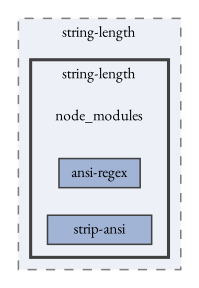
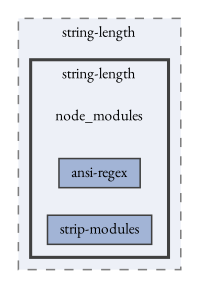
node "strip-ansi": label "strip-ansi" -> "strip-modules"
